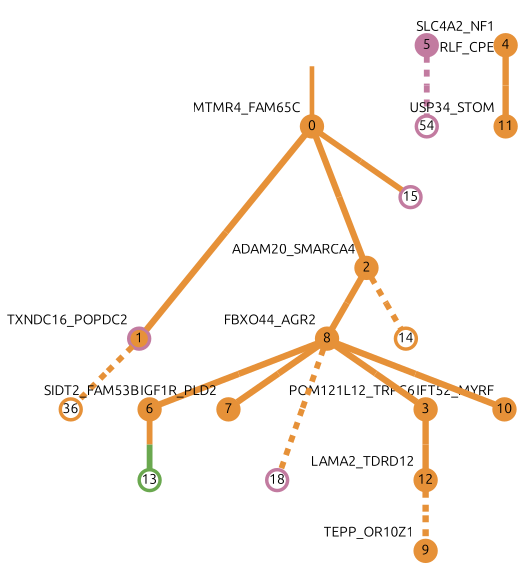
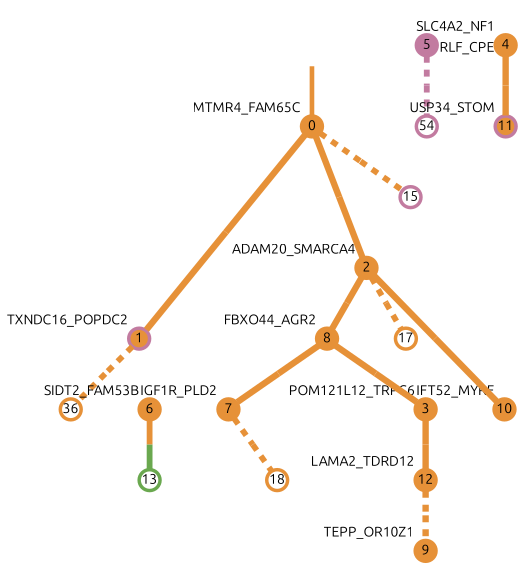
node "11 USP34_STOM": color #e69138ff -> #c27ba0ff
edge "0 MTMR4_FAM65C" -> "15": style solid -> dashed
node "14": label "14" -> "17"
edge "8 FBXO44_AGR2" -> "6 SIDT2_FAM53B": removed
edge "8 FBXO44_AGR2" -> "10 IFT52_MYRF": now "2 ADAM20_SMARCA4" -> "10 IFT52_MYRF"
edge "8 FBXO44_AGR2" -> "18": now "7 IGF1R_PLD2" -> "18"
node "18": color #c27ba0ff -> #e69138ff
